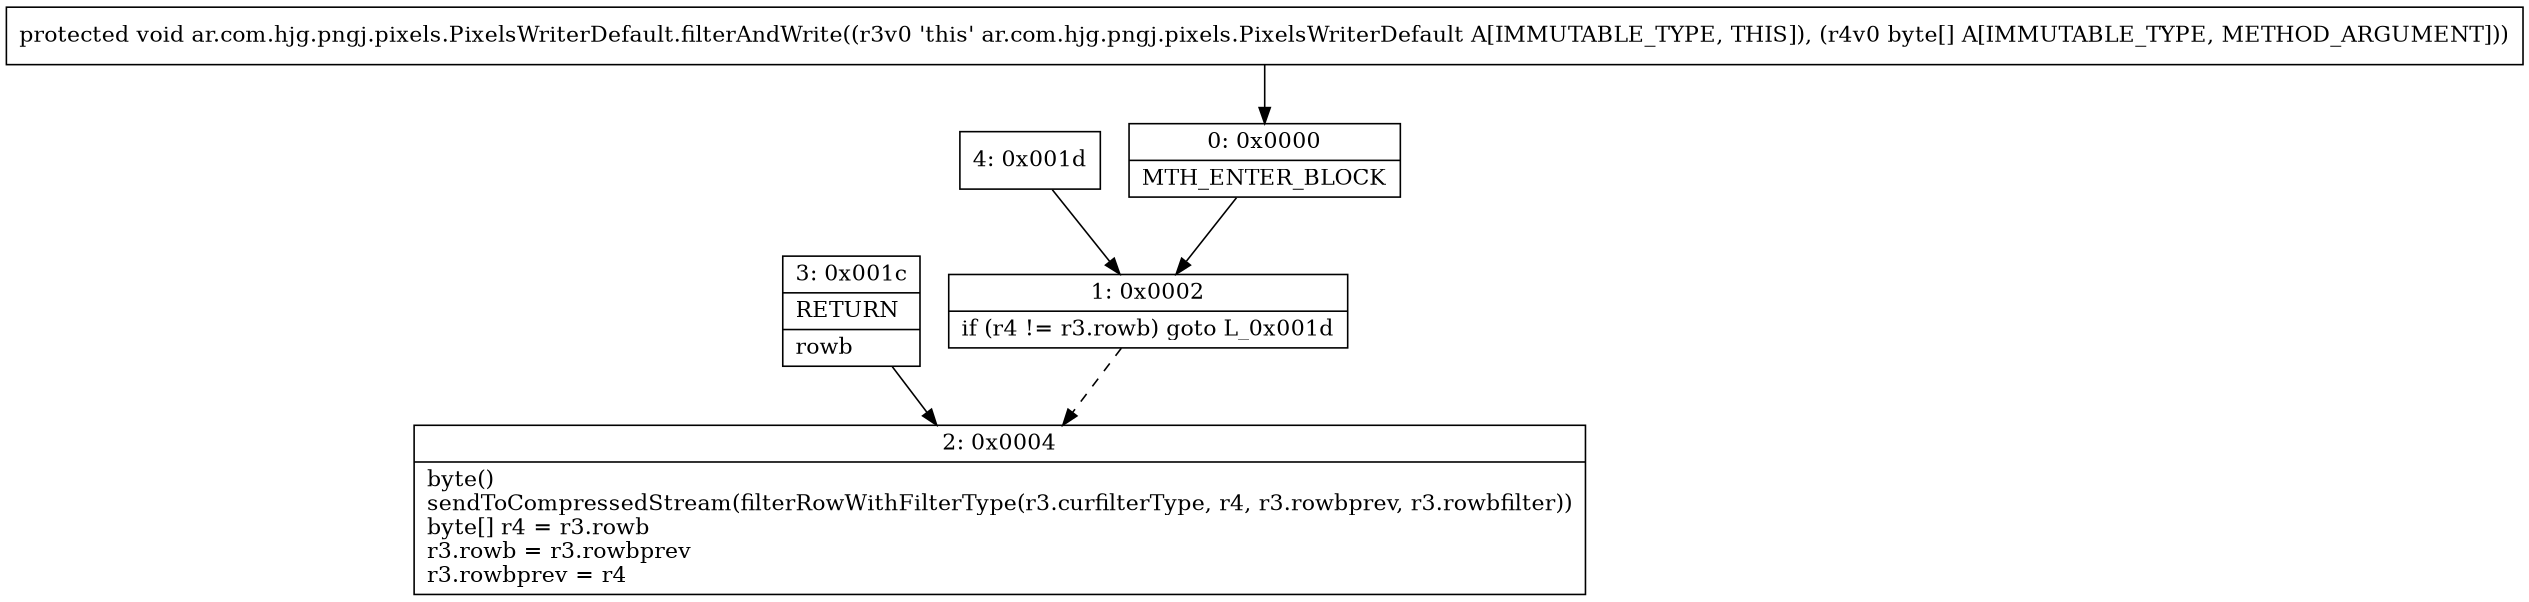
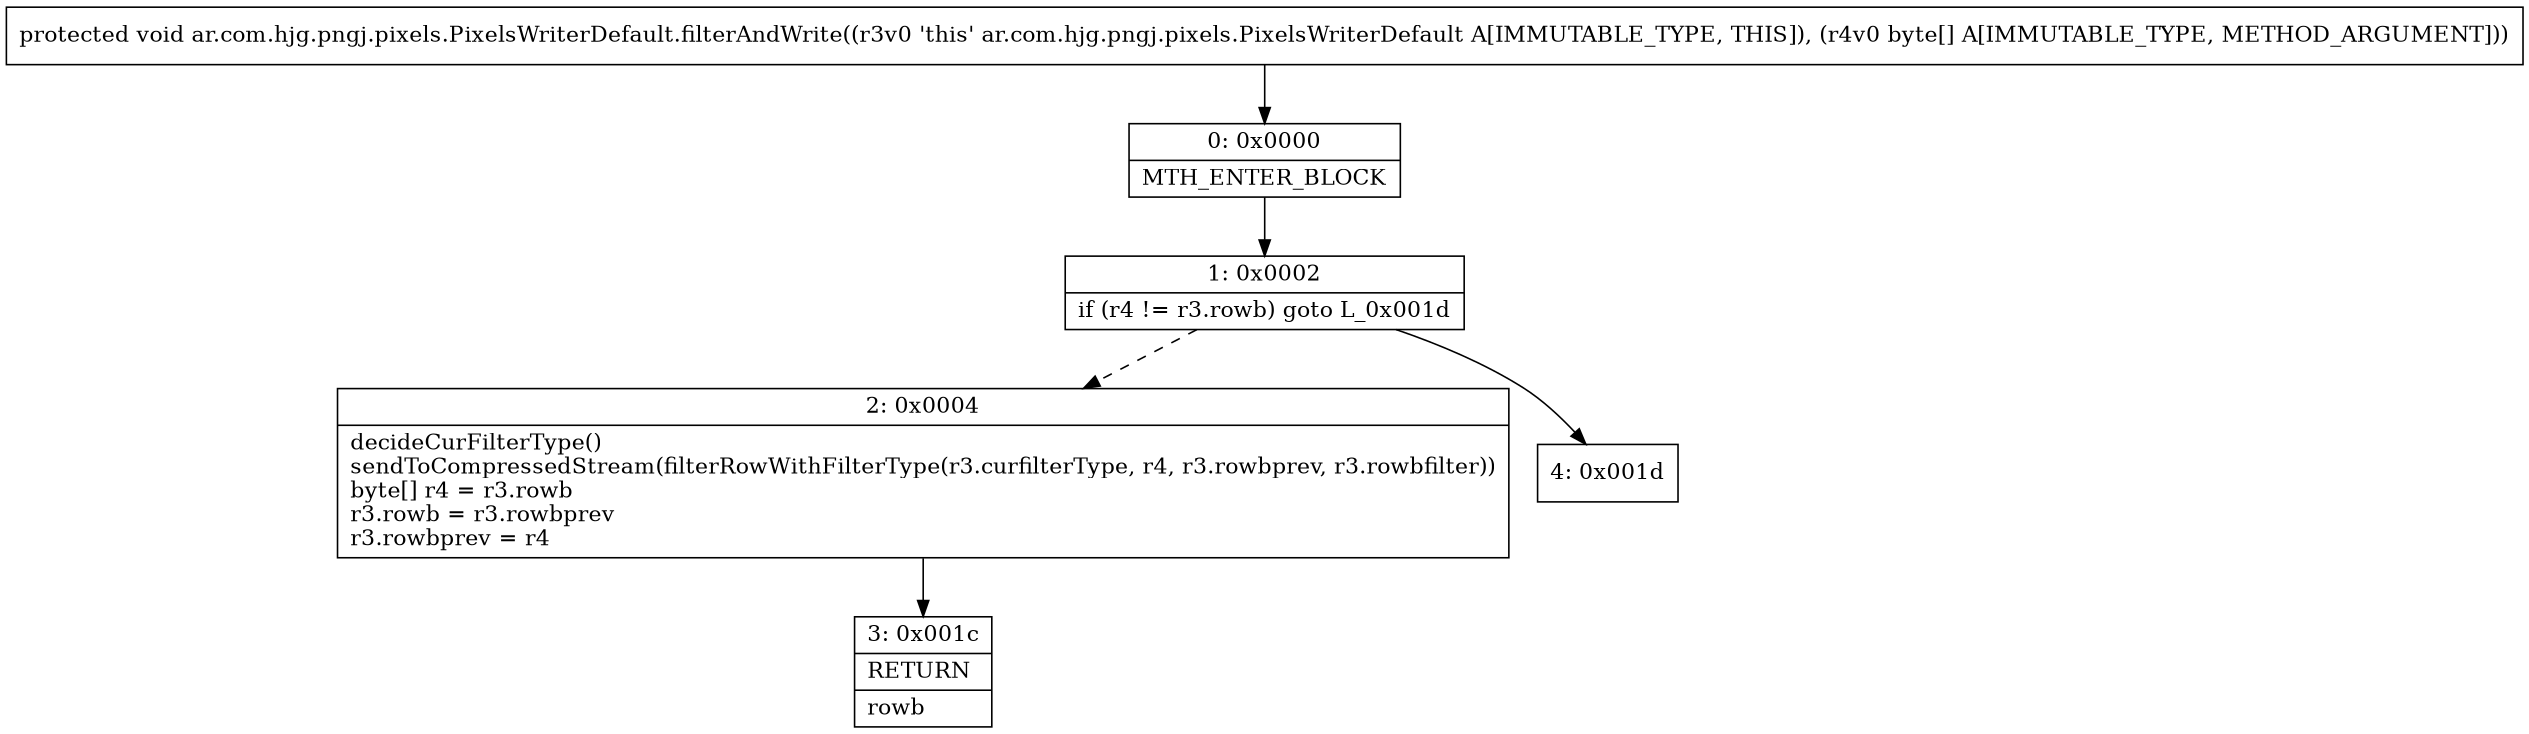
edge "4: 0x001d" -> "1: 0x0002": reversed
edge "3: 0x001c" -> "2: 0x0004": reversed
node "2: 0x0004": text "byte()" -> "decideCurFilterType()"
